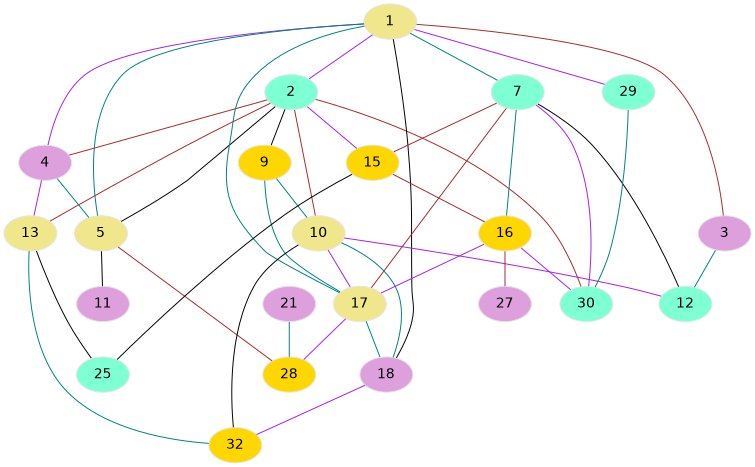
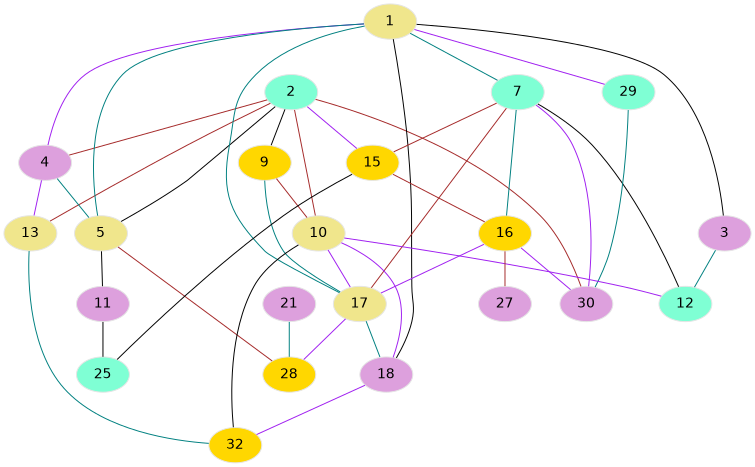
edge "1" -- "3": color brown -> black
edge "1" -- "2": removed
edge "9" -- "10": color teal -> brown
edge "10" -- "18": color teal -> purple
node "30": fillcolor aquamarine -> plum
edge "13" -- "25": now "11" -- "25"
